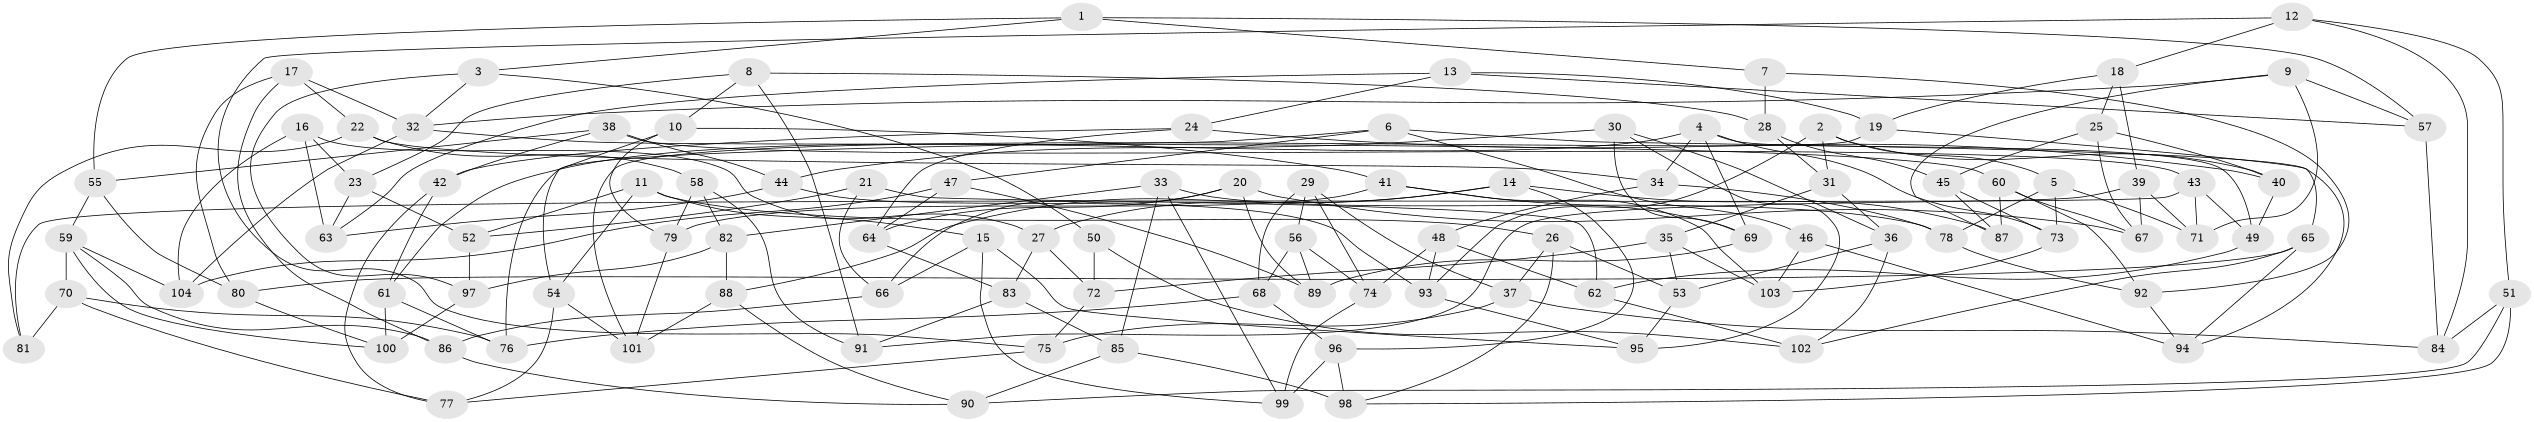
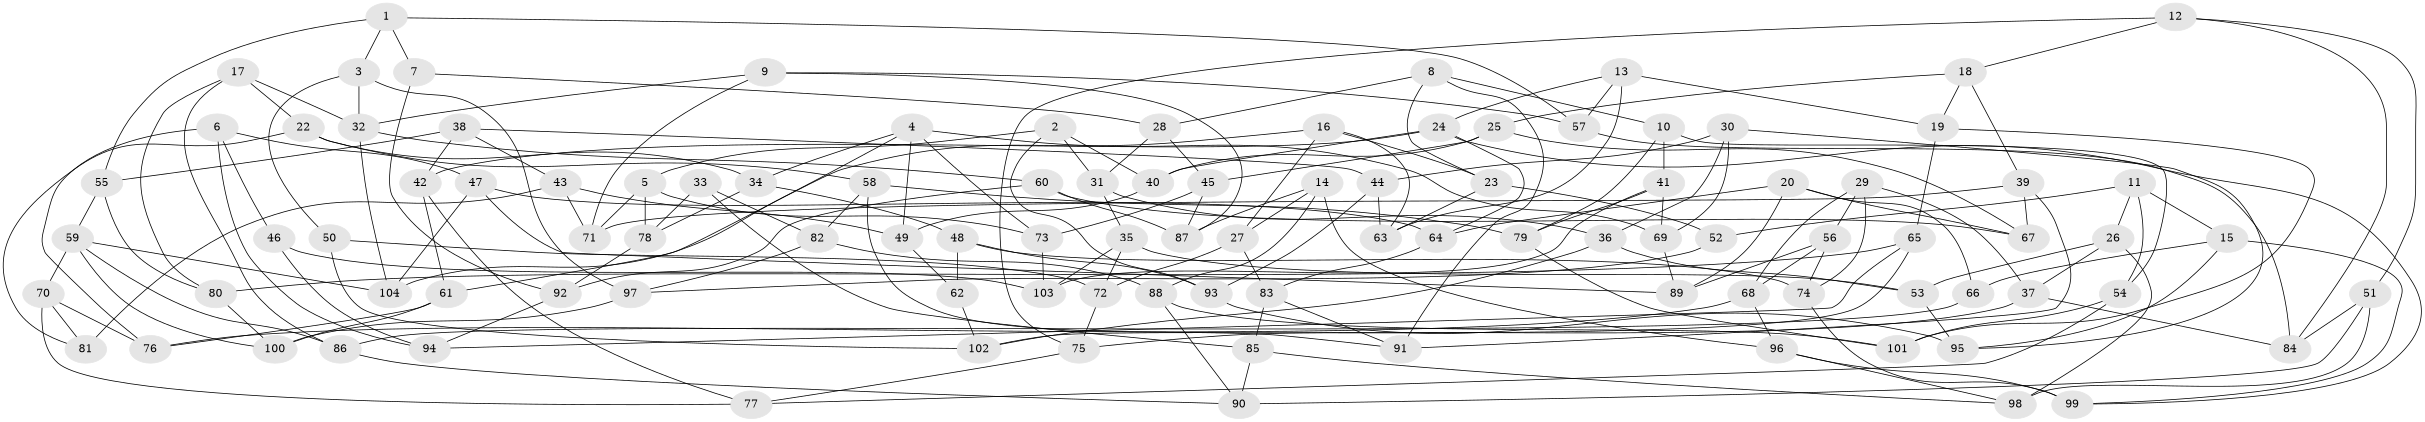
node "21": removed
edge "33" -- "99": now "24" -- "99"
